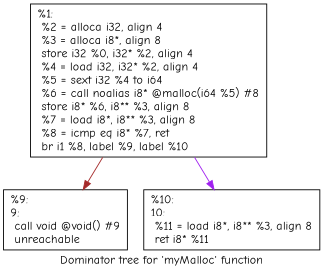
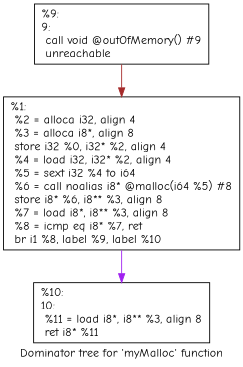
edge "%1:" -> "%9:": reversed
node "%9:": text "call void @void() #9" -> "call void @outOfMemory() #9"
